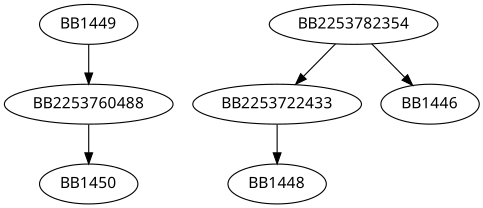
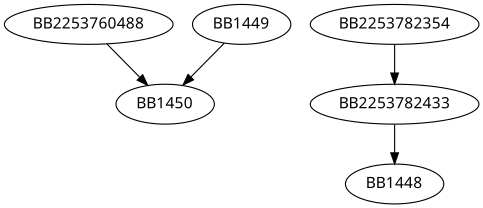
edge "BB1449" -> "BB2253760488": now "BB1449" -> "BB1450"
node "BB2253722433": label "BB2253722433" -> "BB2253782433"
node "BB1446": removed
